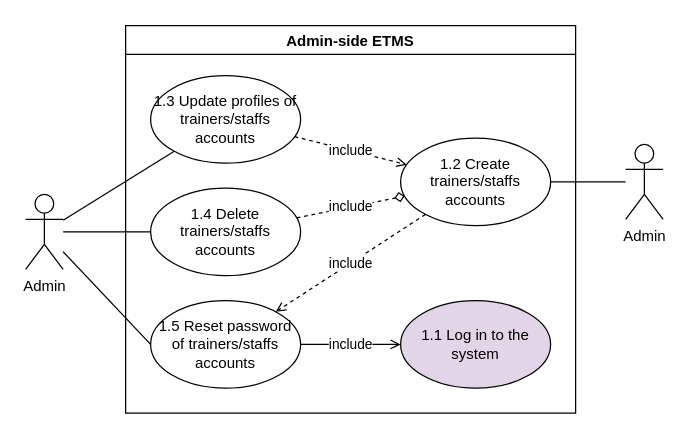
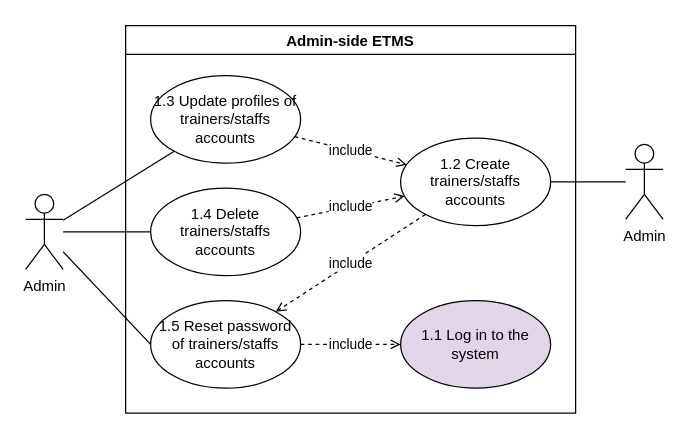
edge "1.4 Delete trainers/staffs accounts" -> "1.2 Create trainers/staffs accounts": arrowhead diamond -> open
edge "1.5 Reset password of trainers/staffs accounts" -> "1.1 Log in to the system": style solid -> dashed
